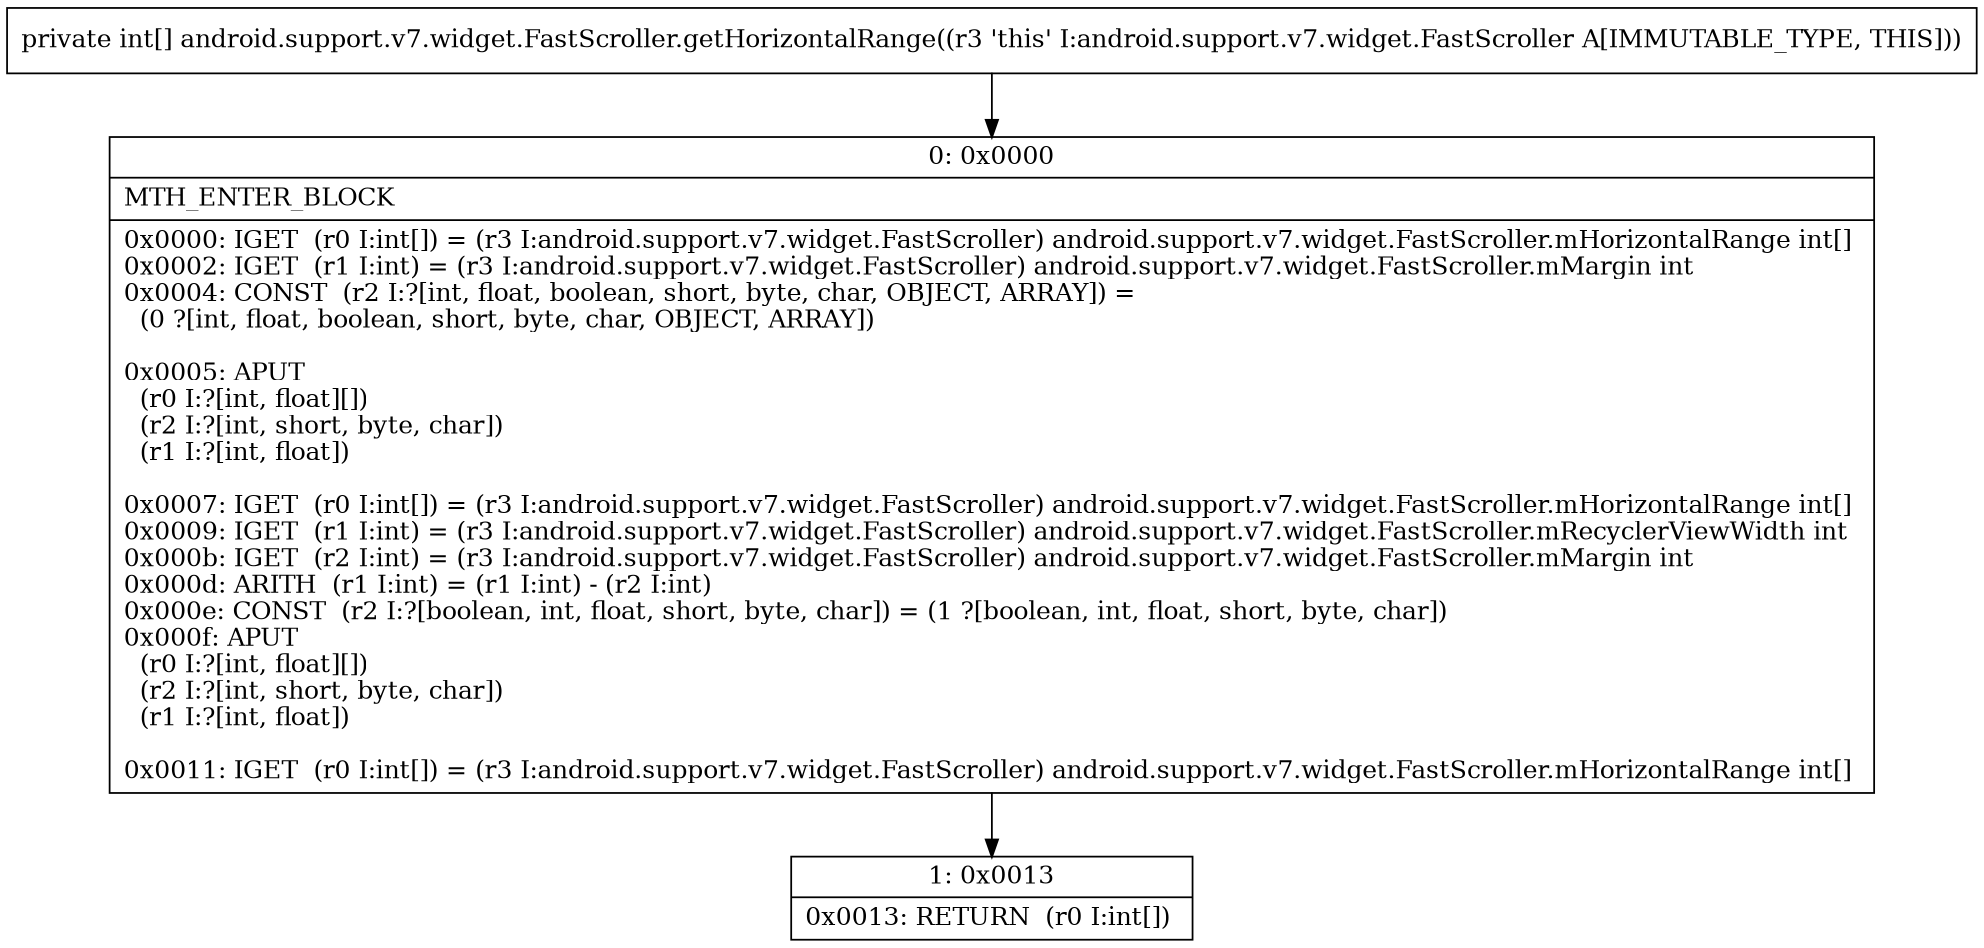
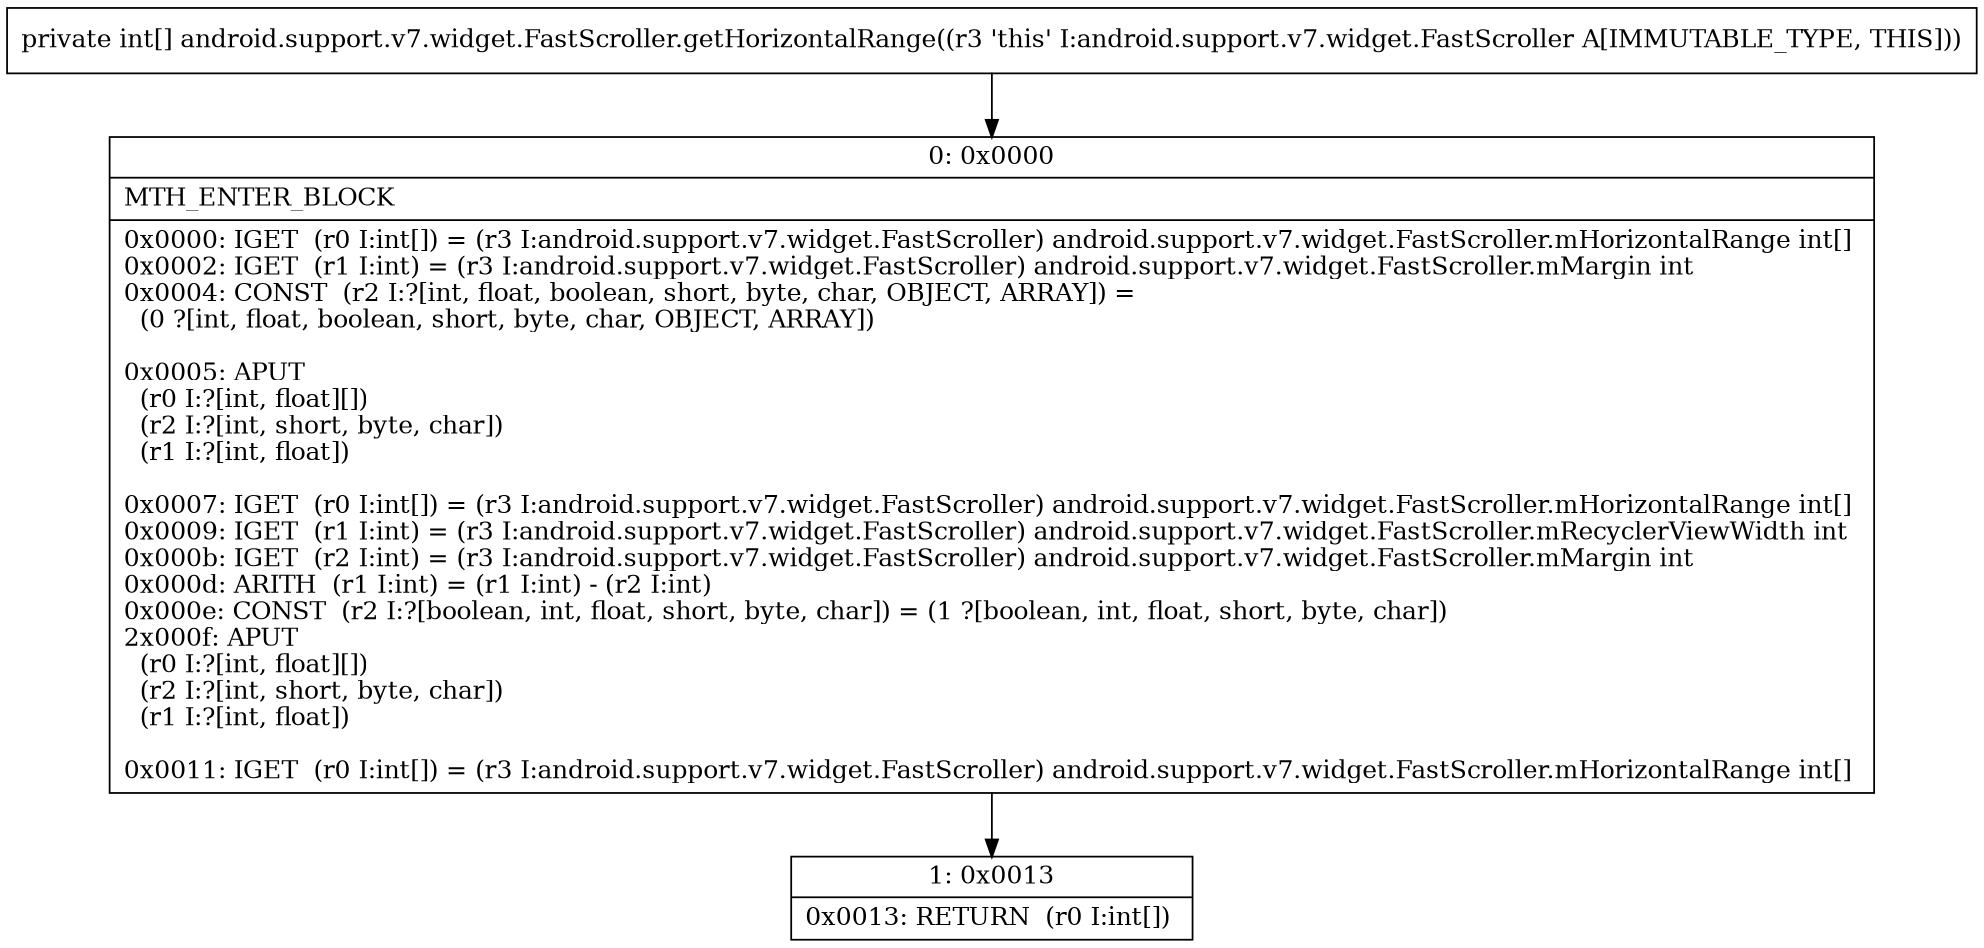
node "0: 0x0000": text "0x000f: APUT" -> "2x000f: APUT"
